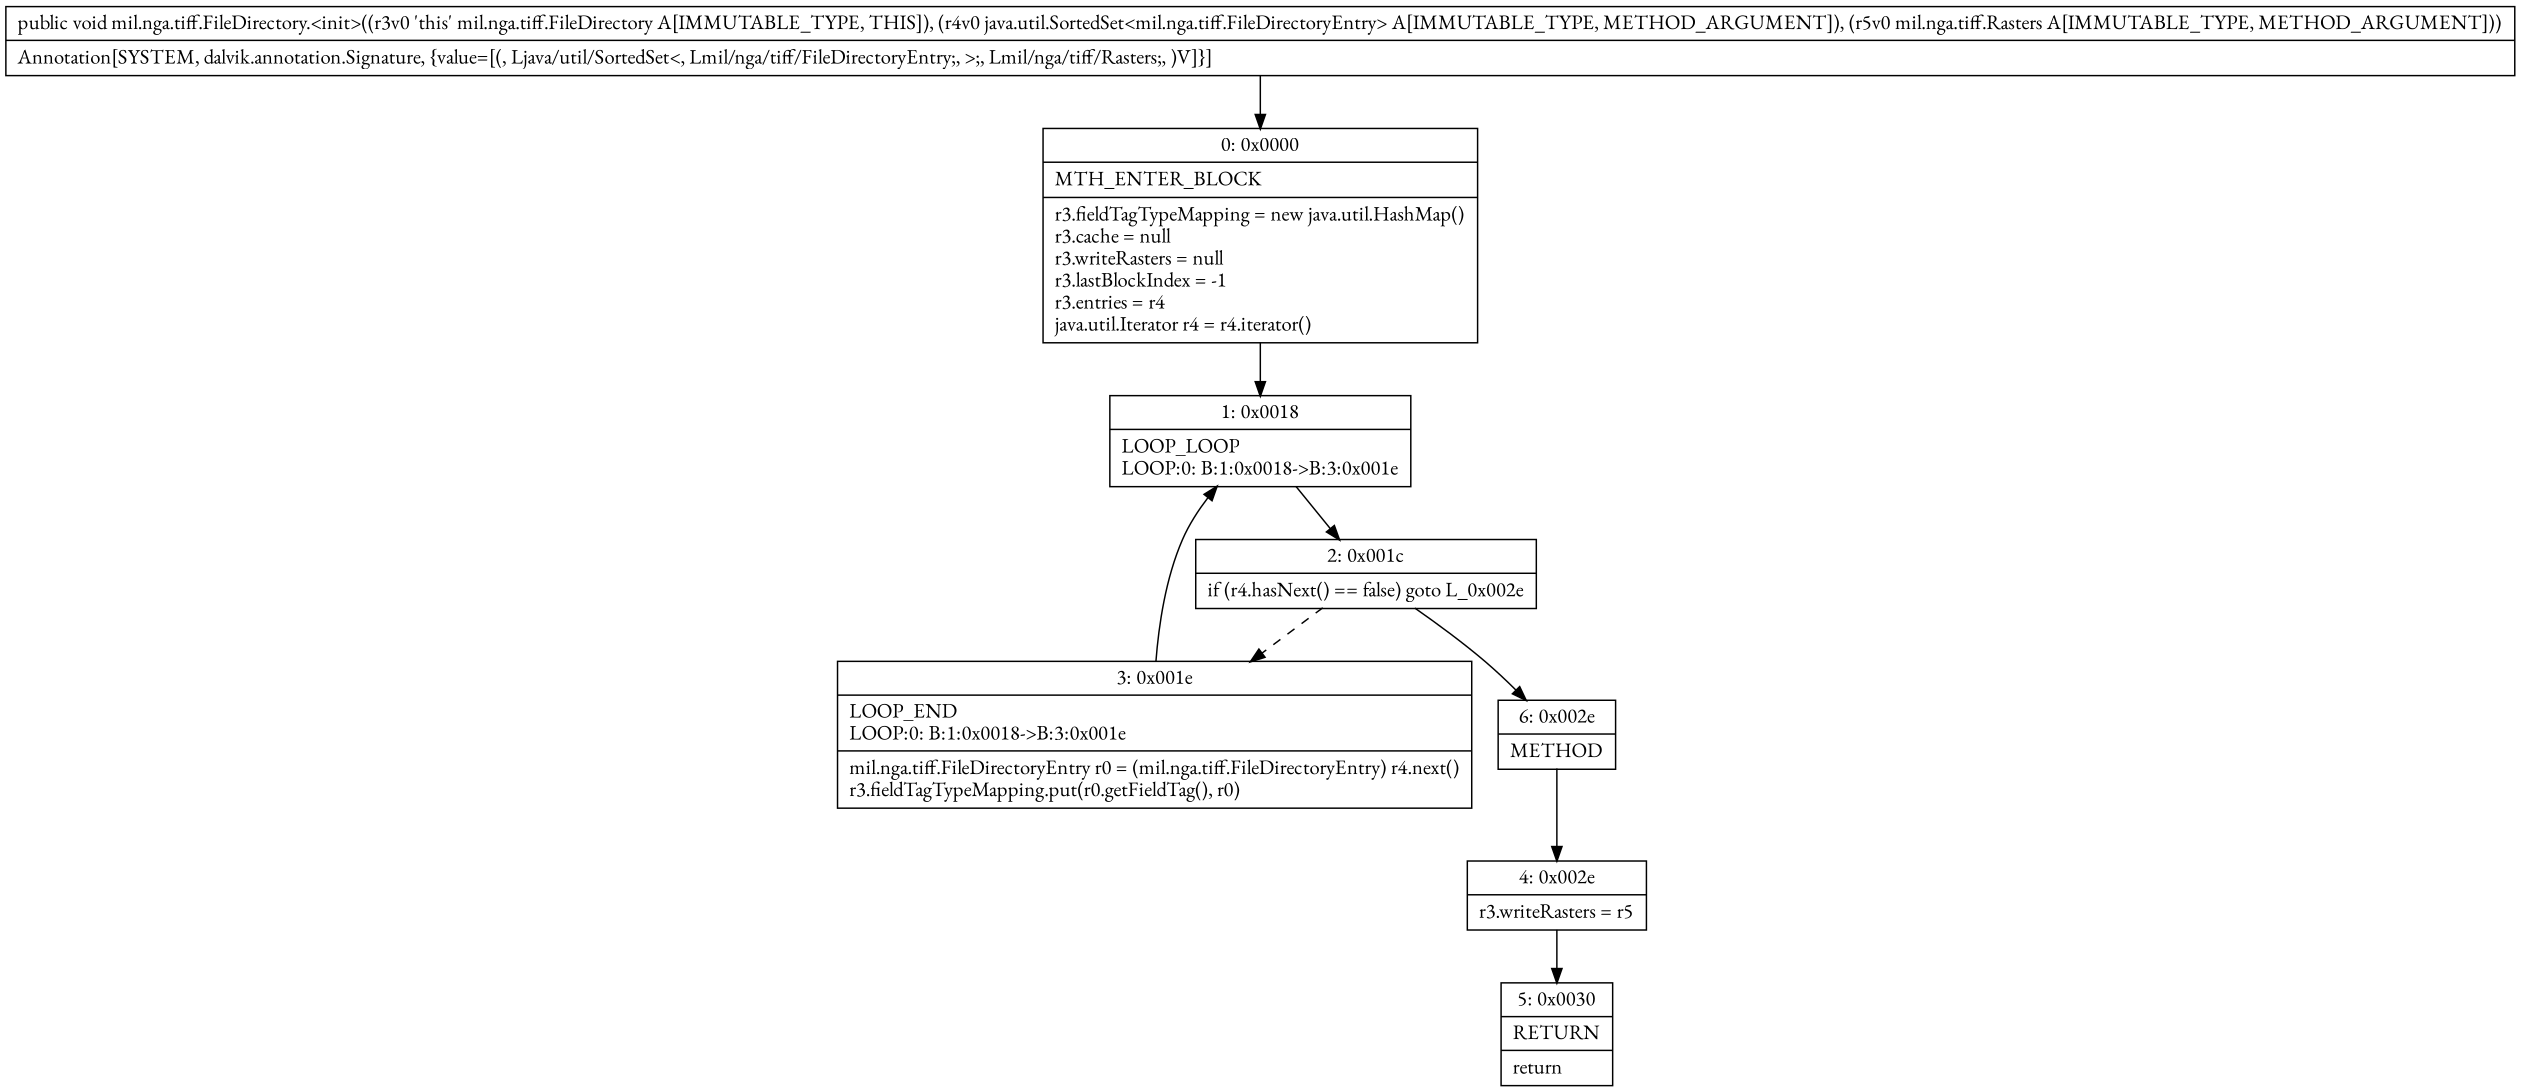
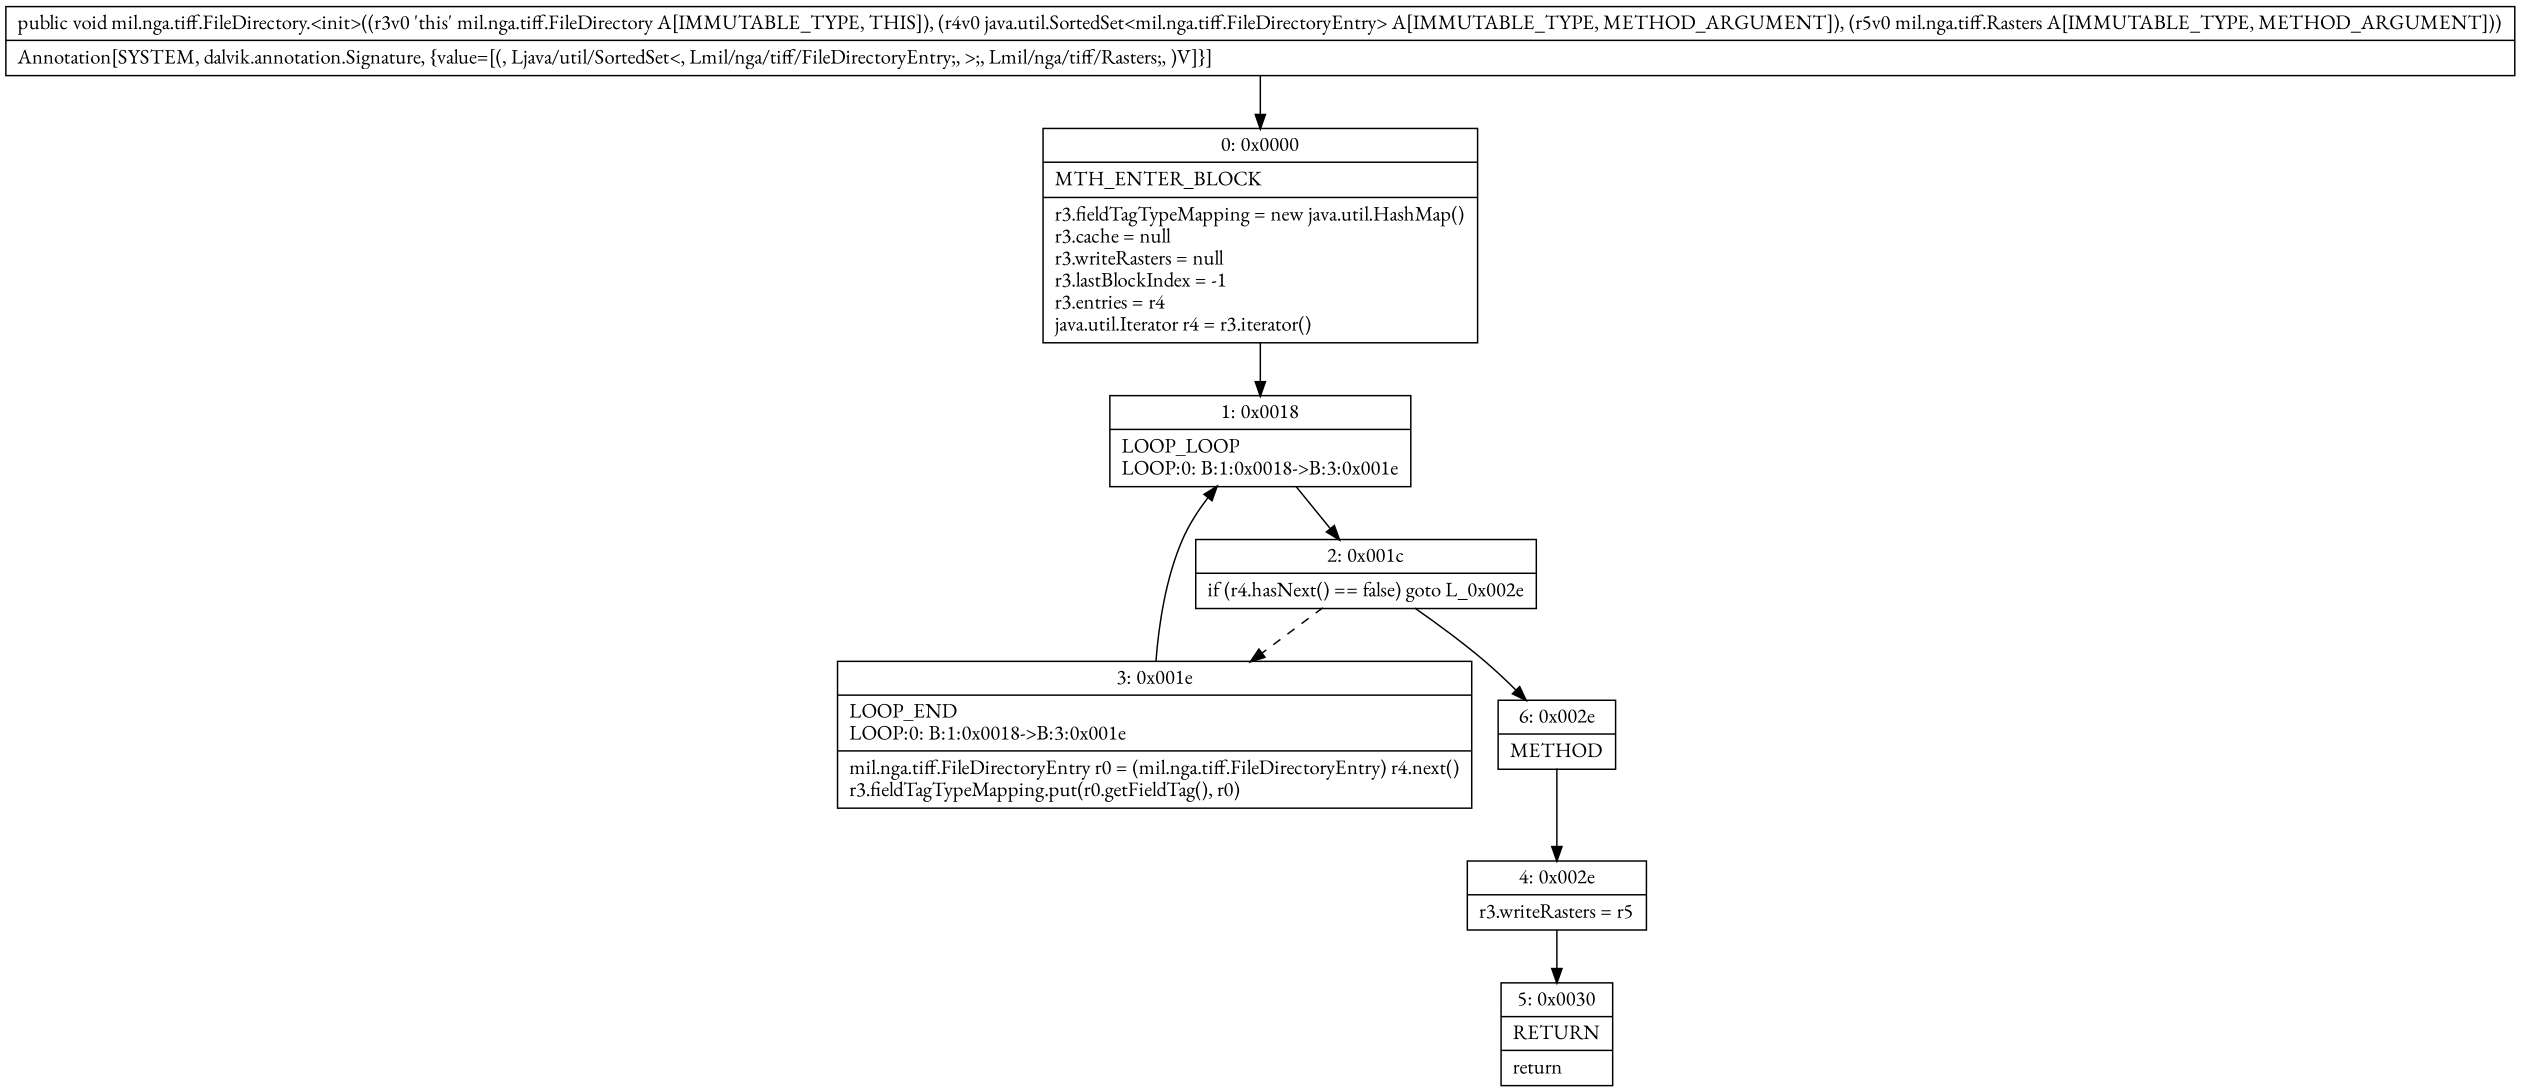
node "0: 0x0000": text "java.util.Iterator r4 = r4.iterator()" -> "java.util.Iterator r4 = r3.iterator()"
